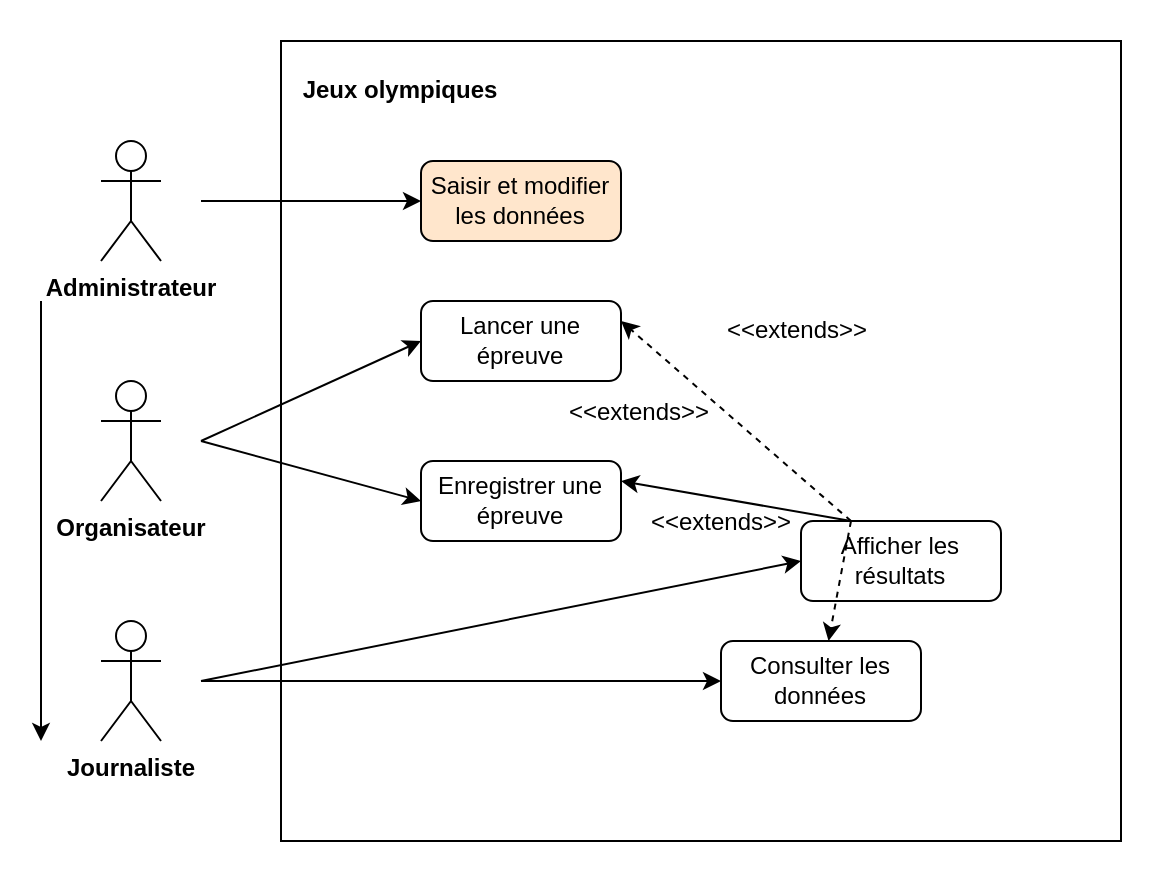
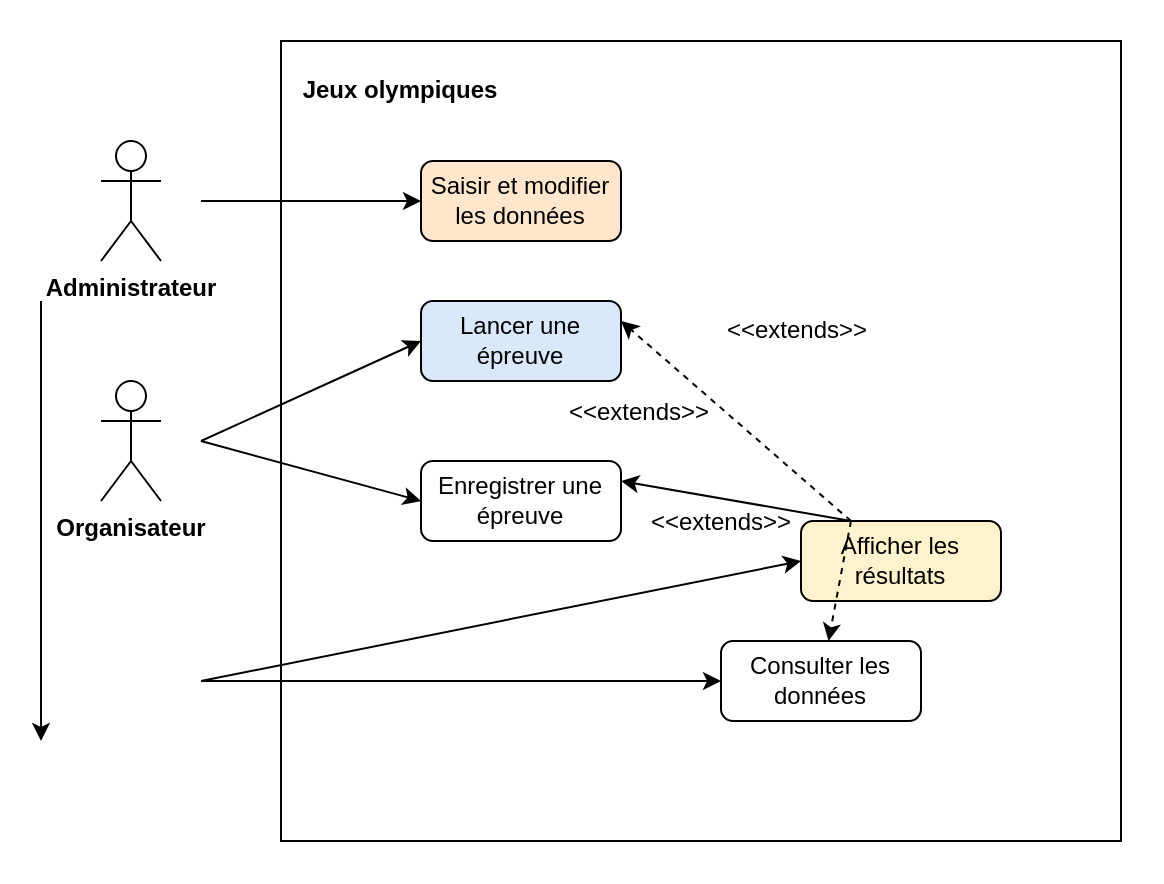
node "Lancer une épreuve": fillcolor #ffffff -> #dae8fc
node "Afficher les résultats": fillcolor #ffffff -> #fff2cc
node "Journaliste": removed
